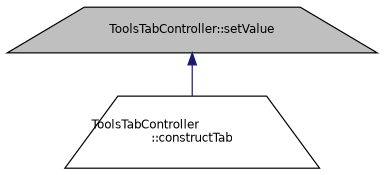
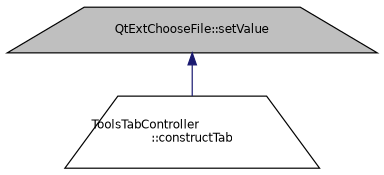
node "ToolsTabController::setValue": label "ToolsTabController::setValue" -> "QtExtChooseFile::setValue"
